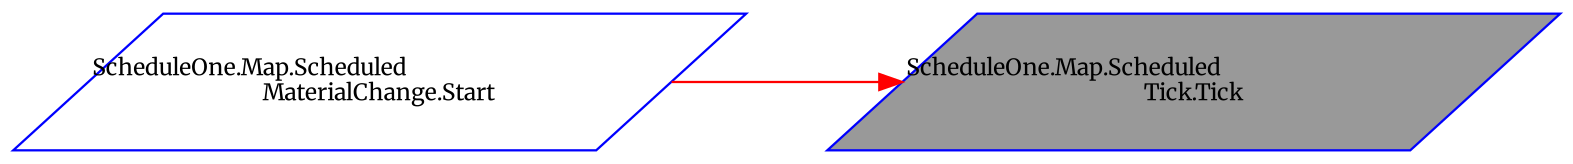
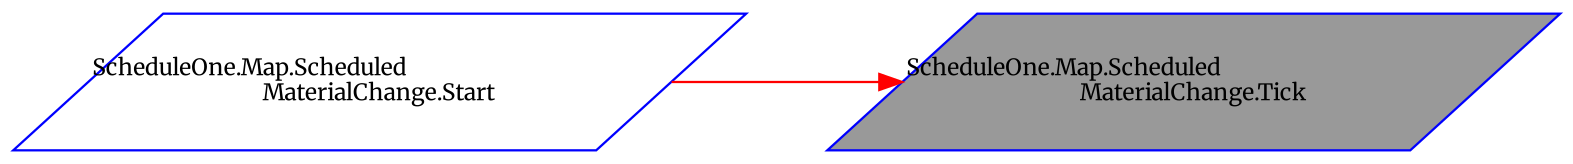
node "ScheduleOne.Map.Scheduled Tick.Tick": label "ScheduleOne.Map.Scheduled Tick.Tick" -> "ScheduleOne.Map.Scheduled MaterialChange.Tick"
